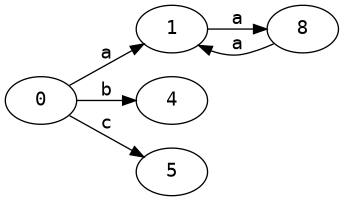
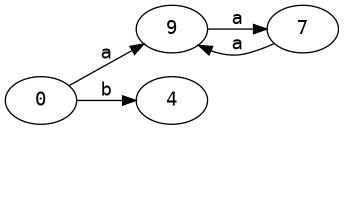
node "1": label "1" -> "9"
node "8": label "8" -> "7"
node "5": removed
